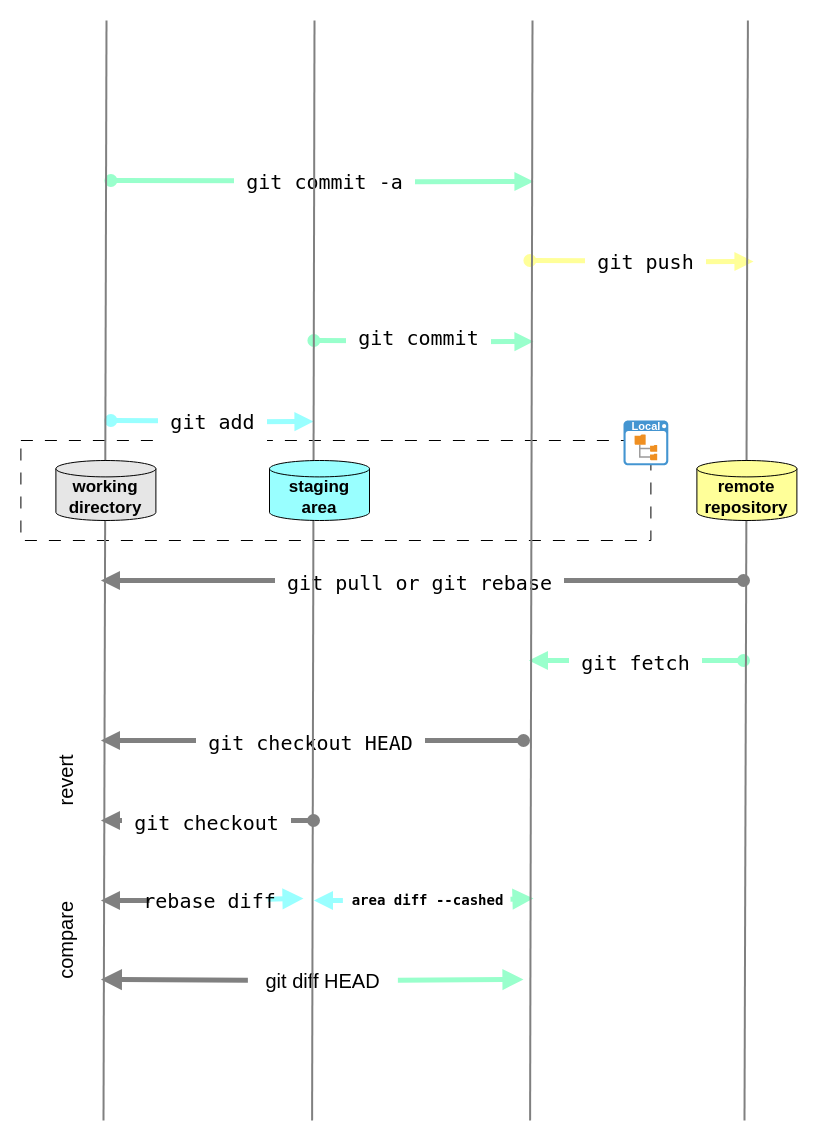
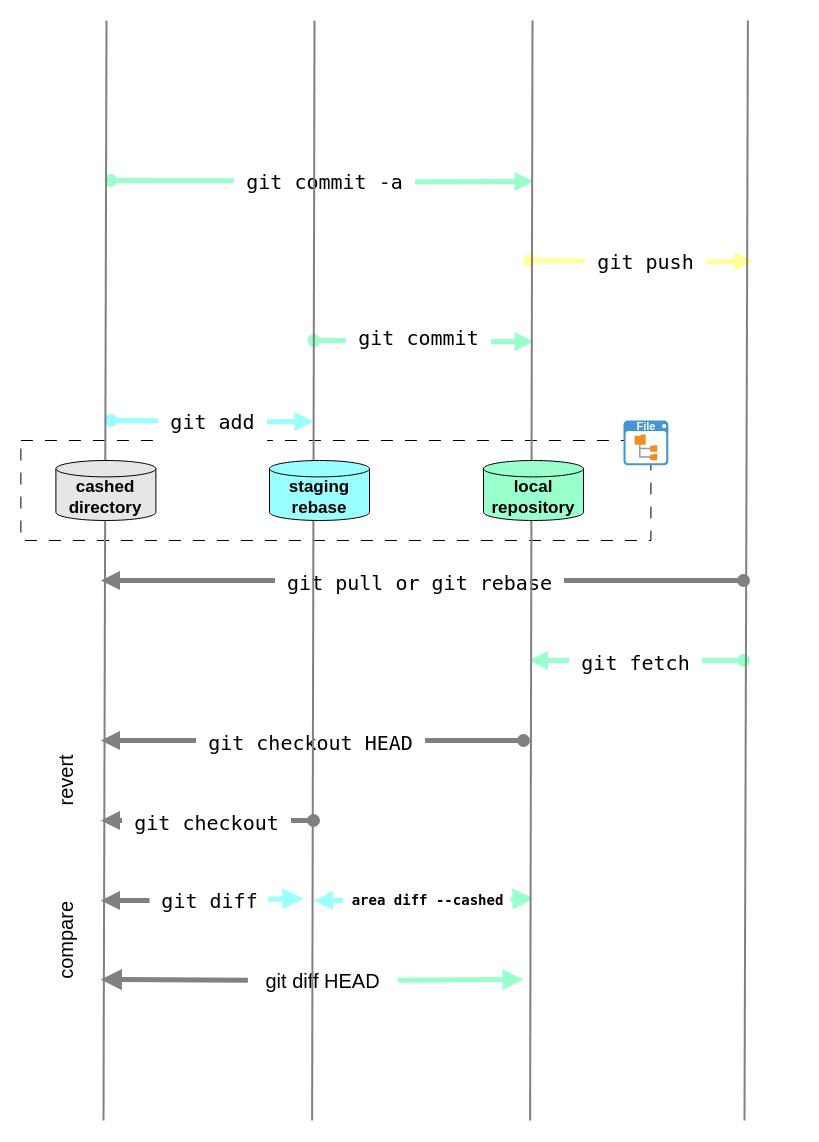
node "Local": label "Local" -> "File"
node "local repository": added
node "remote repository": removed
node "working directory": label "working directory" -> "cashed directory"
node "staging area": label "staging area" -> "staging rebase"
node "rebase diff": label "rebase diff" -> "git diff"
